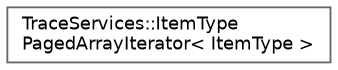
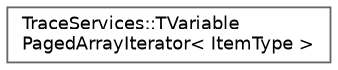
node "TraceServices::ItemType PagedArrayIterator< ItemType >": label "TraceServices::ItemType PagedArrayIterator< ItemType >" -> "TraceServices::TVariable PagedArrayIterator< ItemType >"
